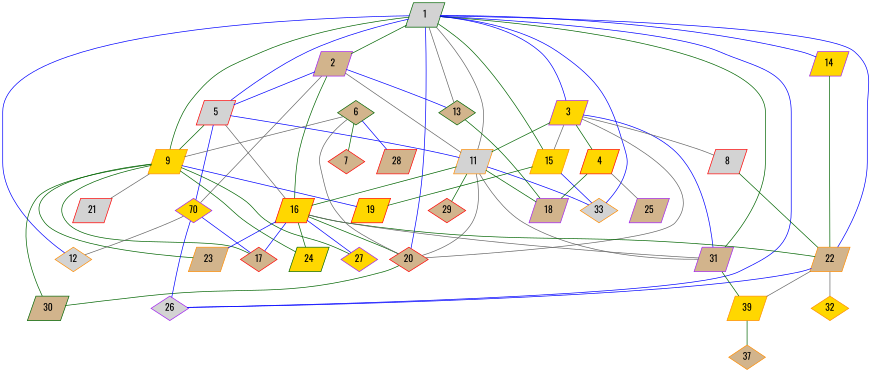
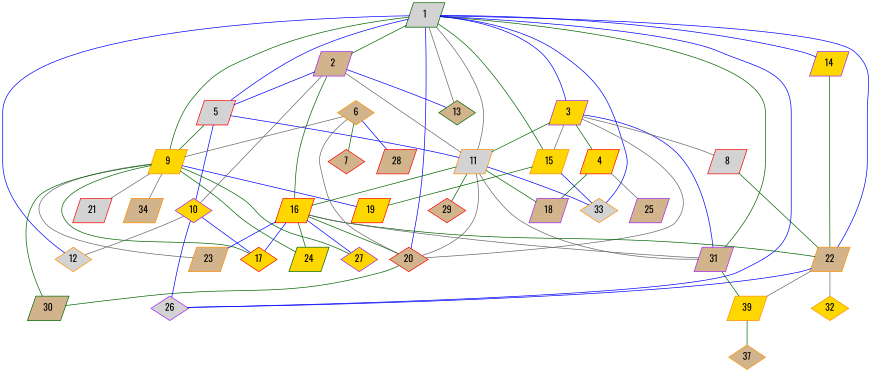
node "6": color darkgreen -> darkorange
edge "13" -- "18": removed
edge "5" -- "16": removed
node "34": added
node "70": label "70" -> "10"
edge "9" -- "23": color darkgreen -> gray40
node "17": fillcolor tan -> gold
